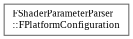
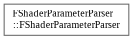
node "FShaderParameterParser ::FPlatformConfiguration": label "FShaderParameterParser ::FPlatformConfiguration" -> "FShaderParameterParser ::FShaderParameterParser"
